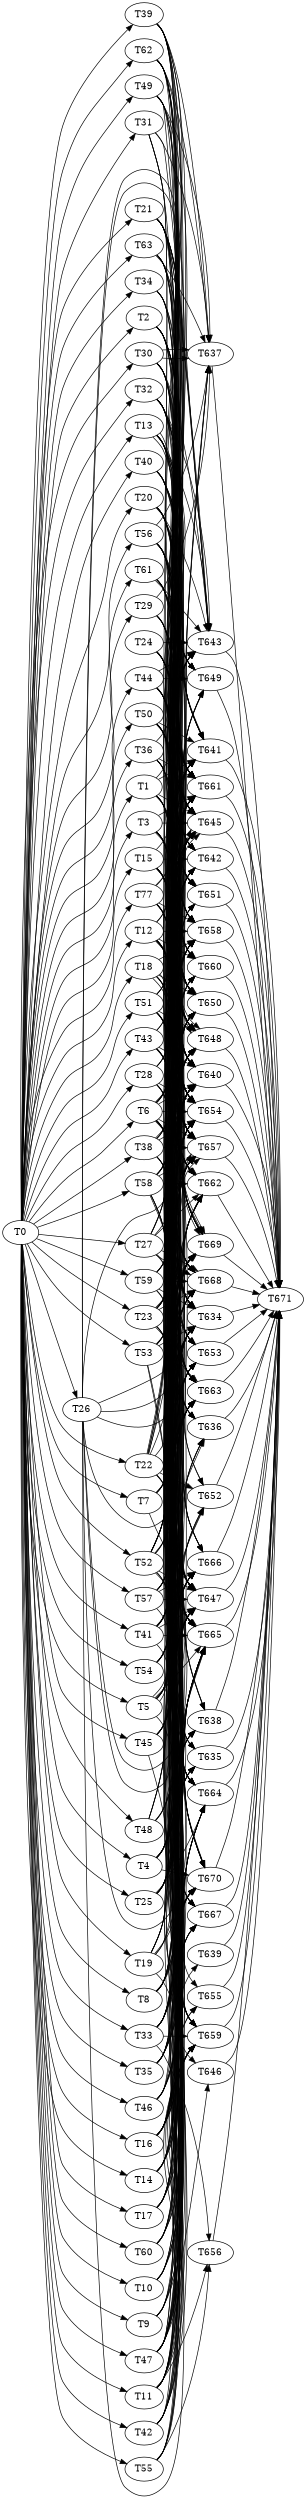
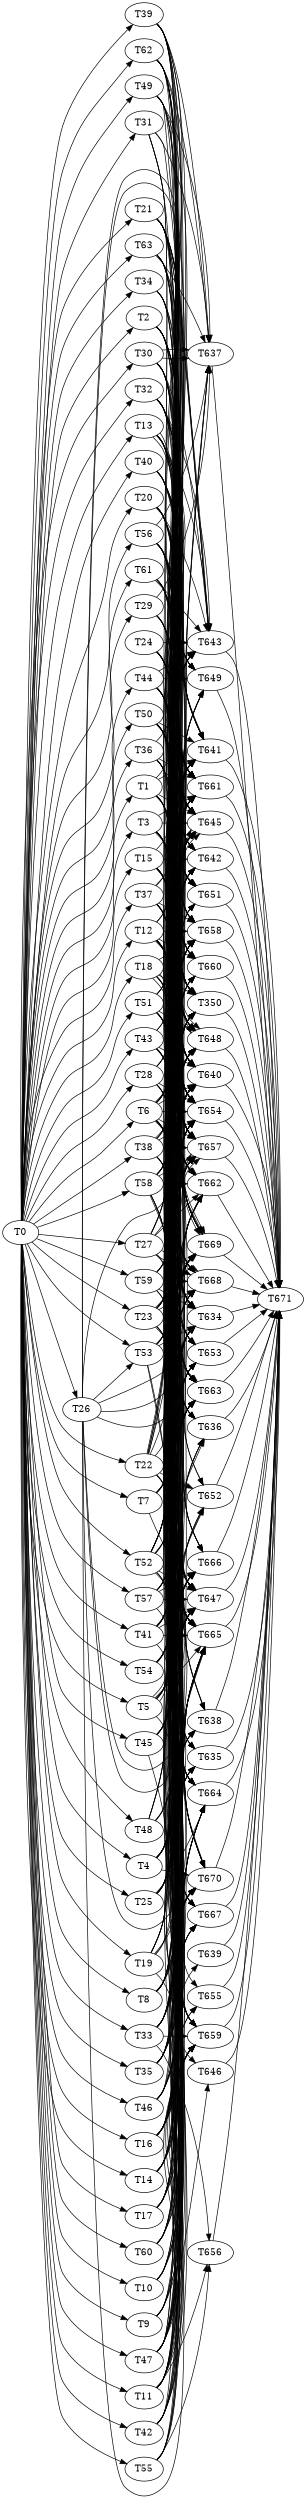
node "T77": label "T77" -> "T37"
node "T650": label "T650" -> "T350"
edge "T26" -> "T634": now "T26" -> "T53"
edge "T54" -> "T666": added
